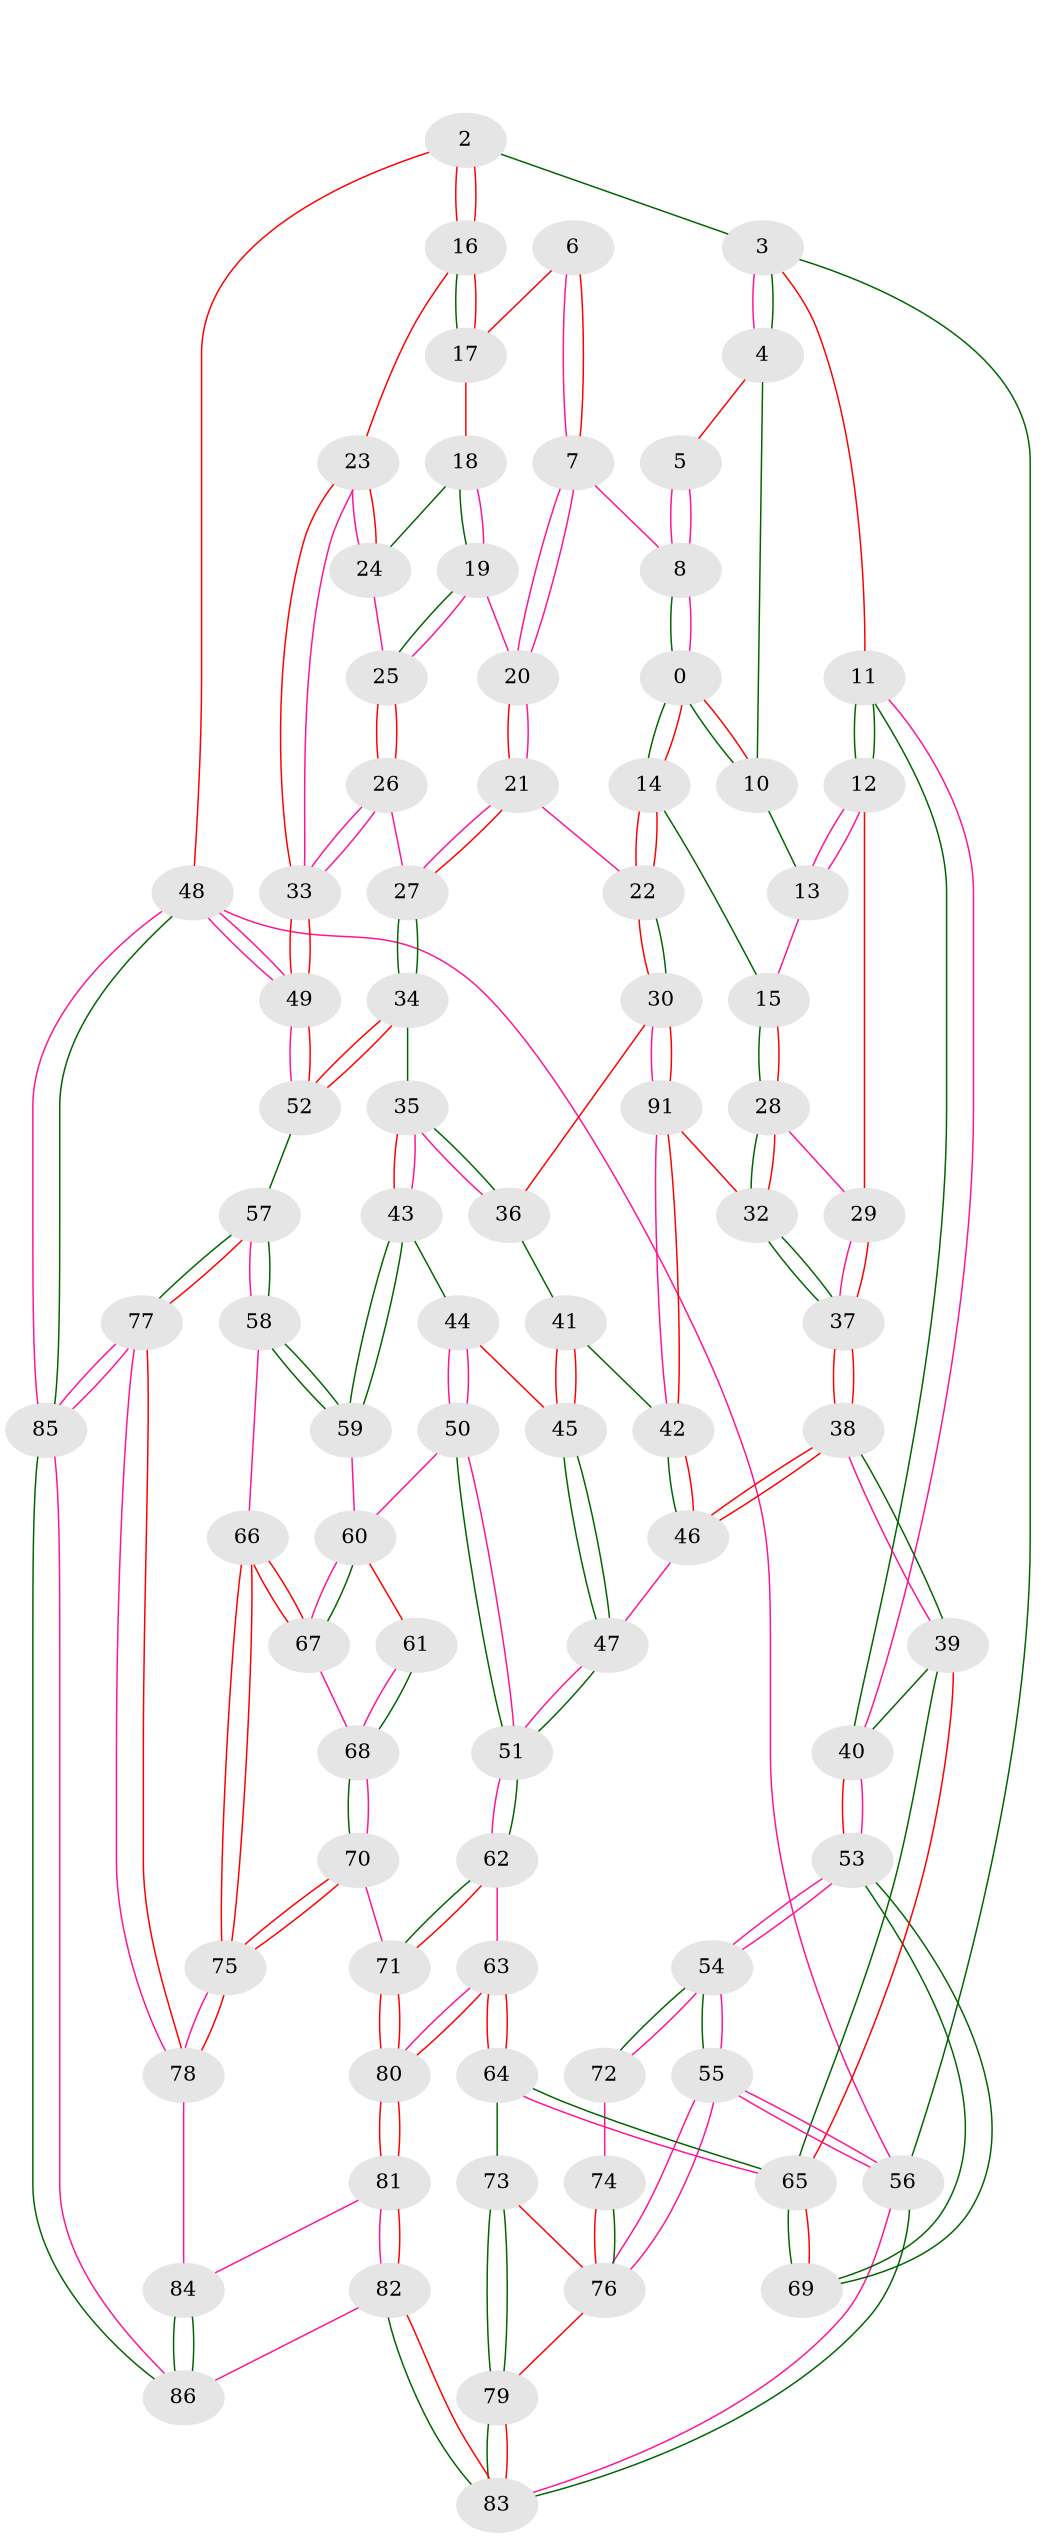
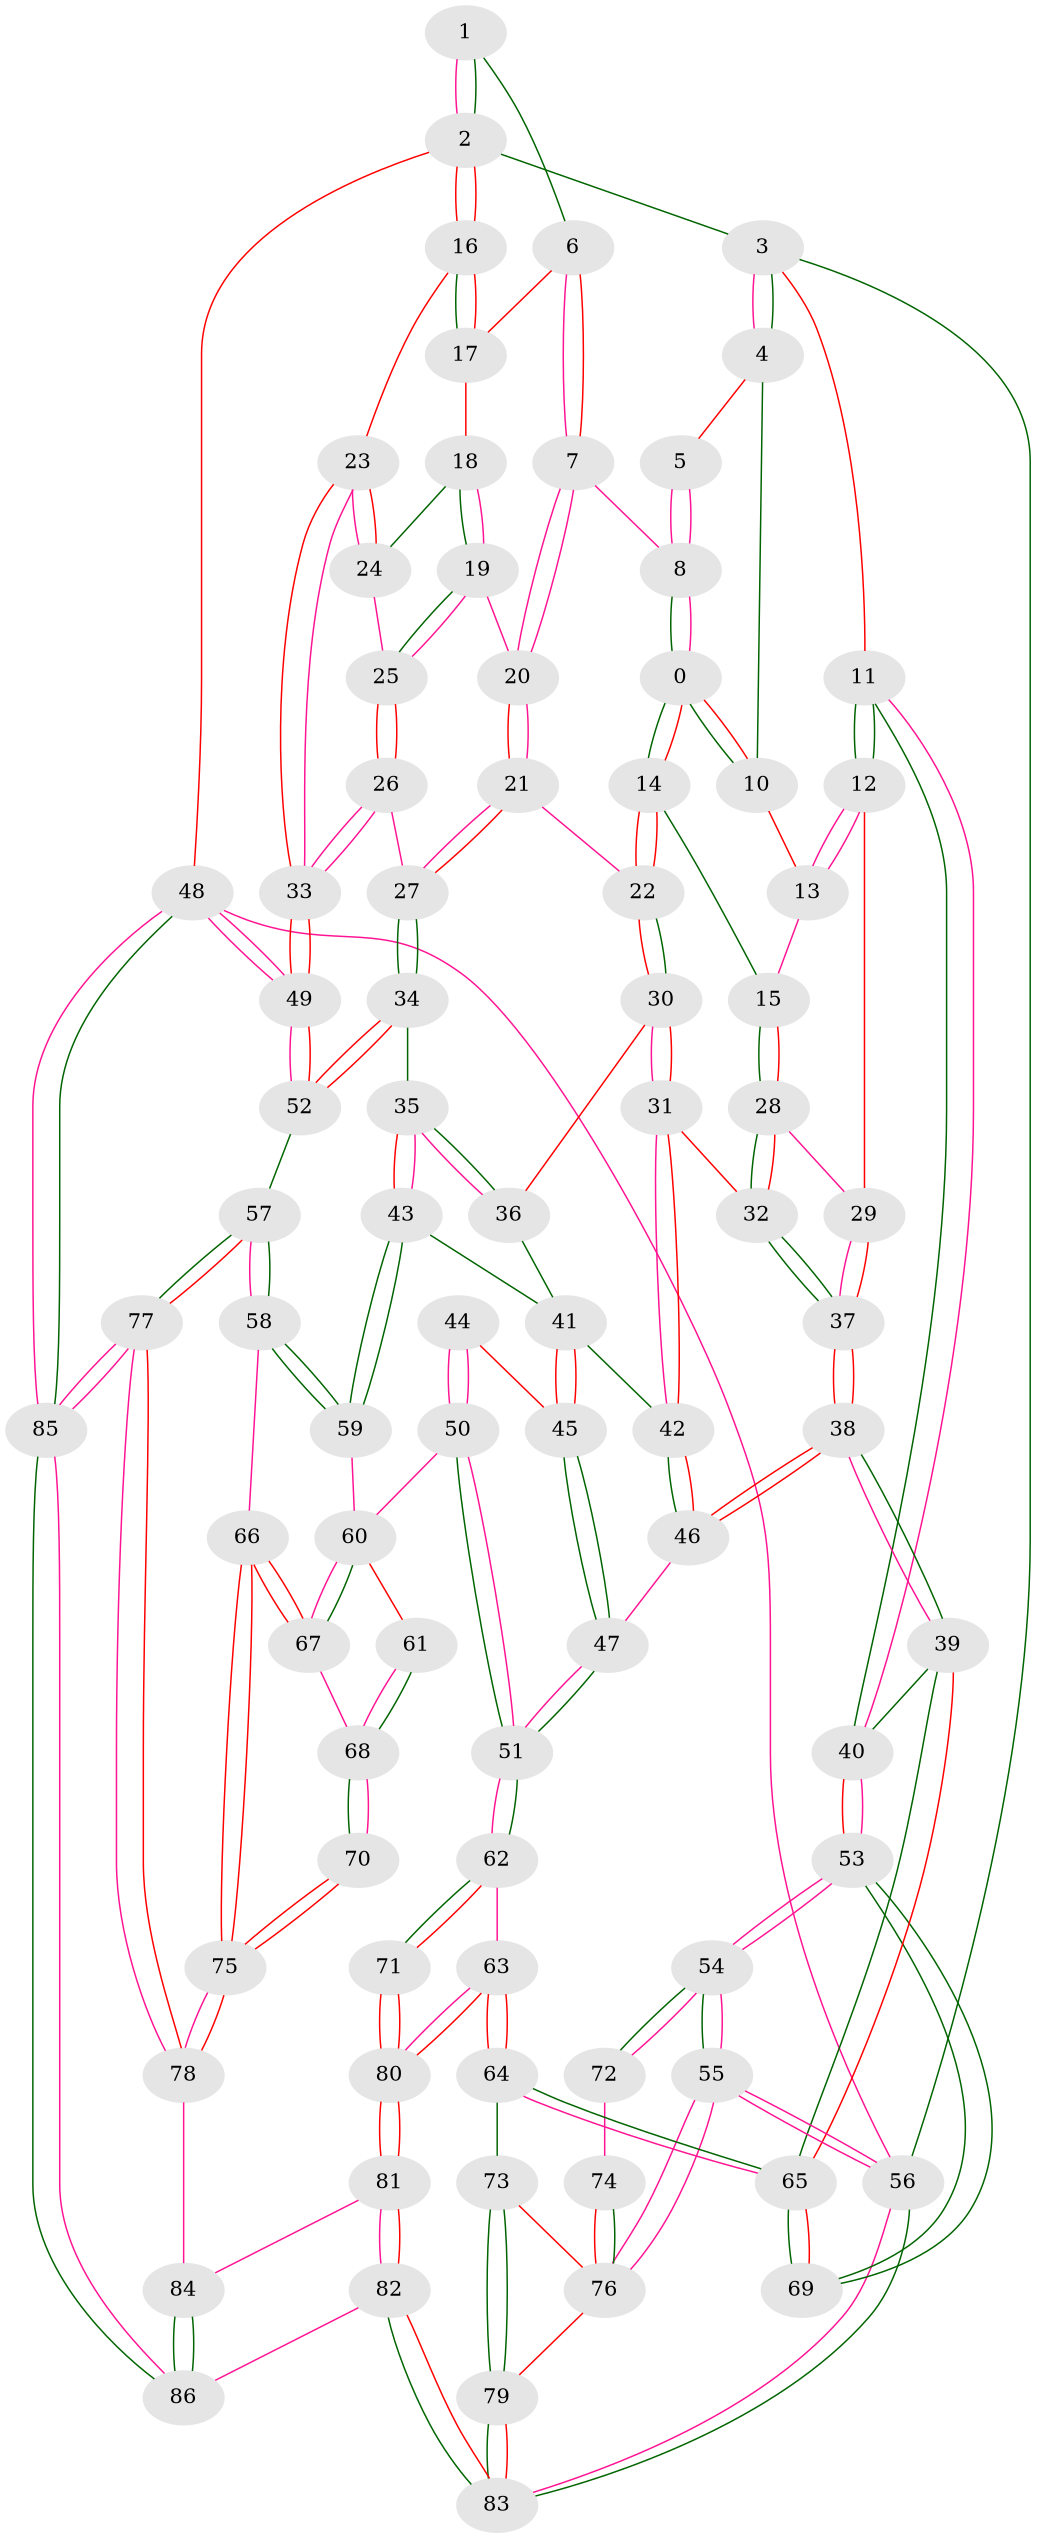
node "1": added
edge "10" -- "13": color darkgreen -> red
node "91": label "91" -> "31"
edge "43" -- "44": now "43" -- "41"
edge "70" -- "71": removed
